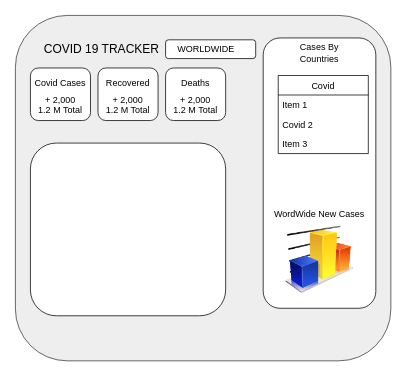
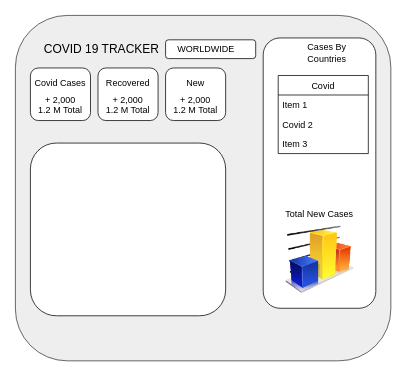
node "Cases By Countries": moved (319, 53) -> (327, 53)
node "Deaths": label "Deaths" -> "New"
node "WordWide New Cases": label "WordWide New Cases" -> "Total New Cases"
